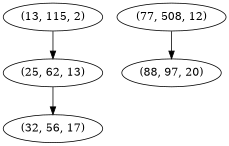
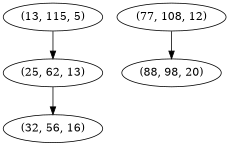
node "(13, 115, 2)": label "(13, 115, 2)" -> "(13, 115, 5)"
node "(77, 508, 12)": label "(77, 508, 12)" -> "(77, 108, 12)"
node "(88, 97, 20)": label "(88, 97, 20)" -> "(88, 98, 20)"
node "(32, 56, 17)": label "(32, 56, 17)" -> "(32, 56, 16)"
